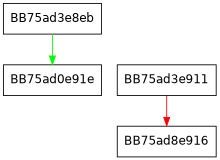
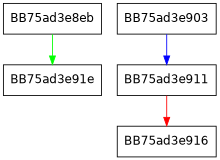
node "BB75ad3e903": added
node "BB75ad0e91e": label "BB75ad0e91e" -> "BB75ad3e91e"
node "BB75ad8e916": label "BB75ad8e916" -> "BB75ad3e916"
